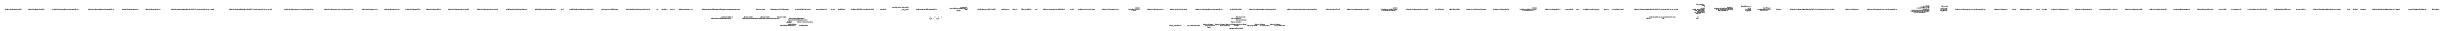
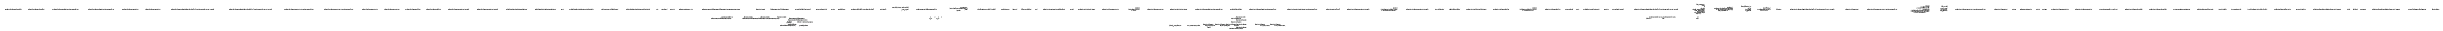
edge "HangFire.SqlServer.SqlStorageConnection" -> "_connection.Execute(insertParameterSql, parameterArray)": now "_connection.Dispose()" -> "_connection.Execute(insertParameterSql, parameterArray)"
